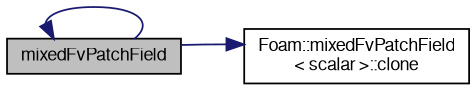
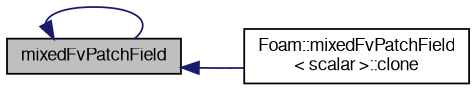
edge "mixedFvPatchField" -> "Foam::mixedFvPatchField < scalar >::clone": reversed
